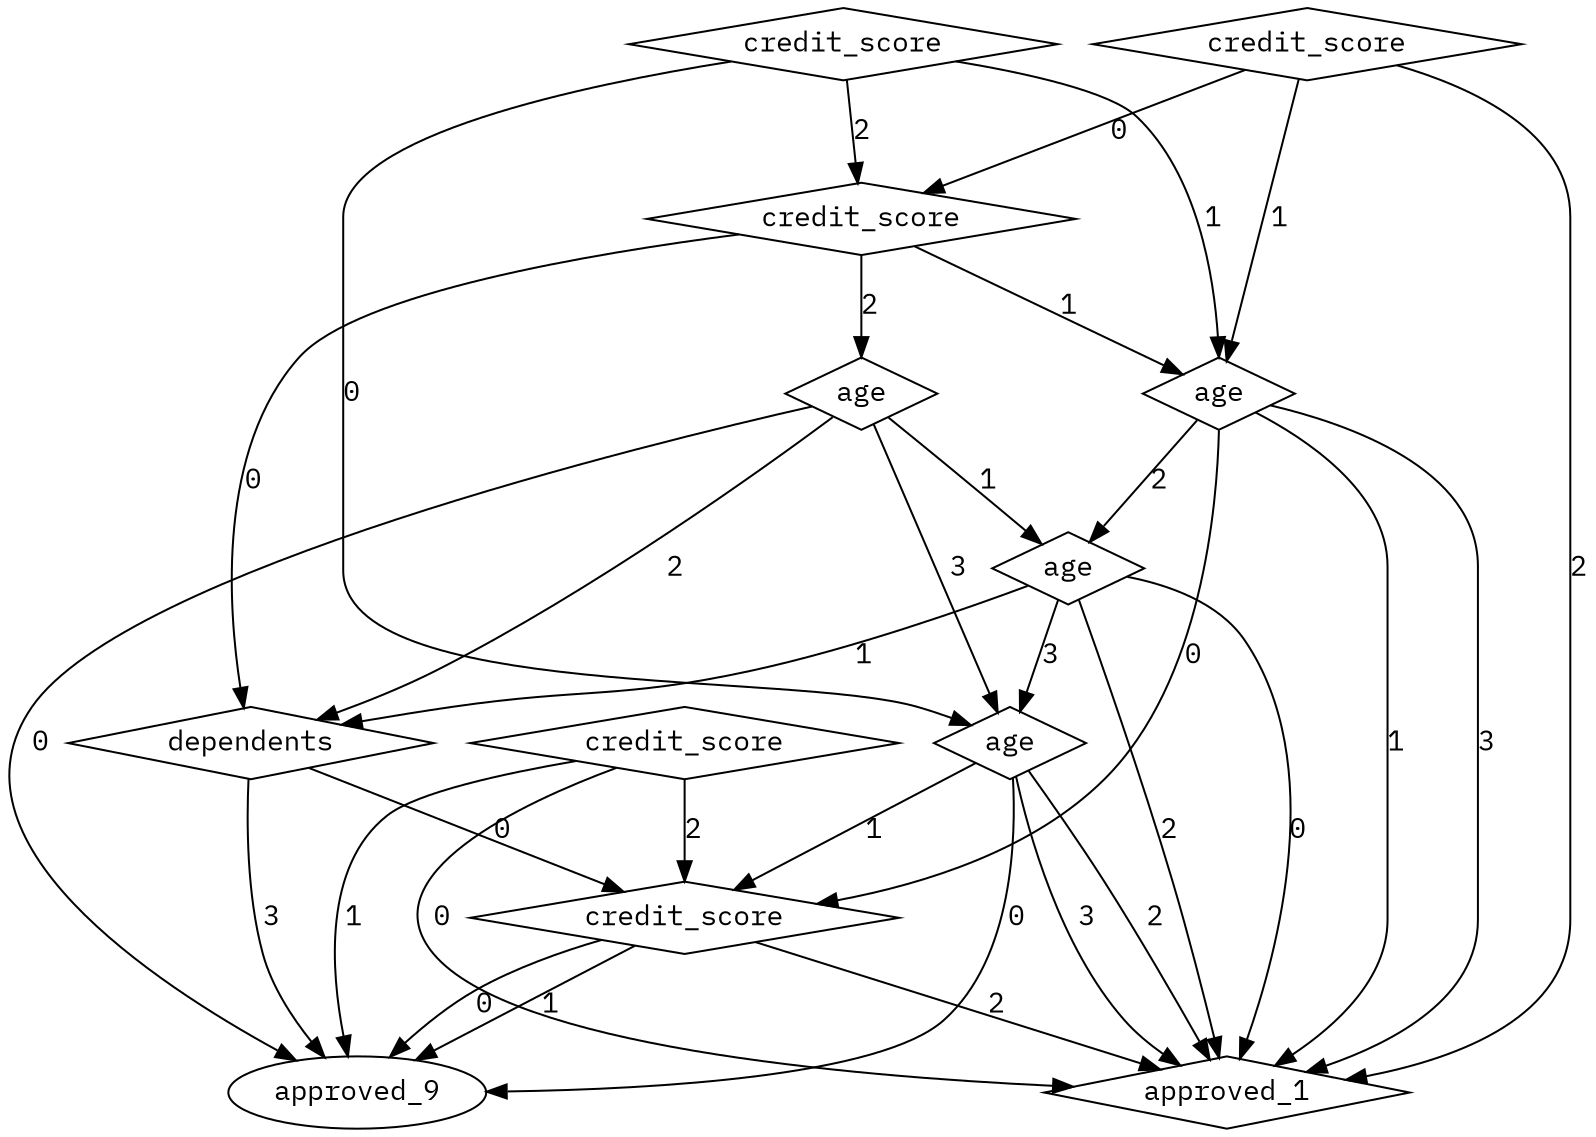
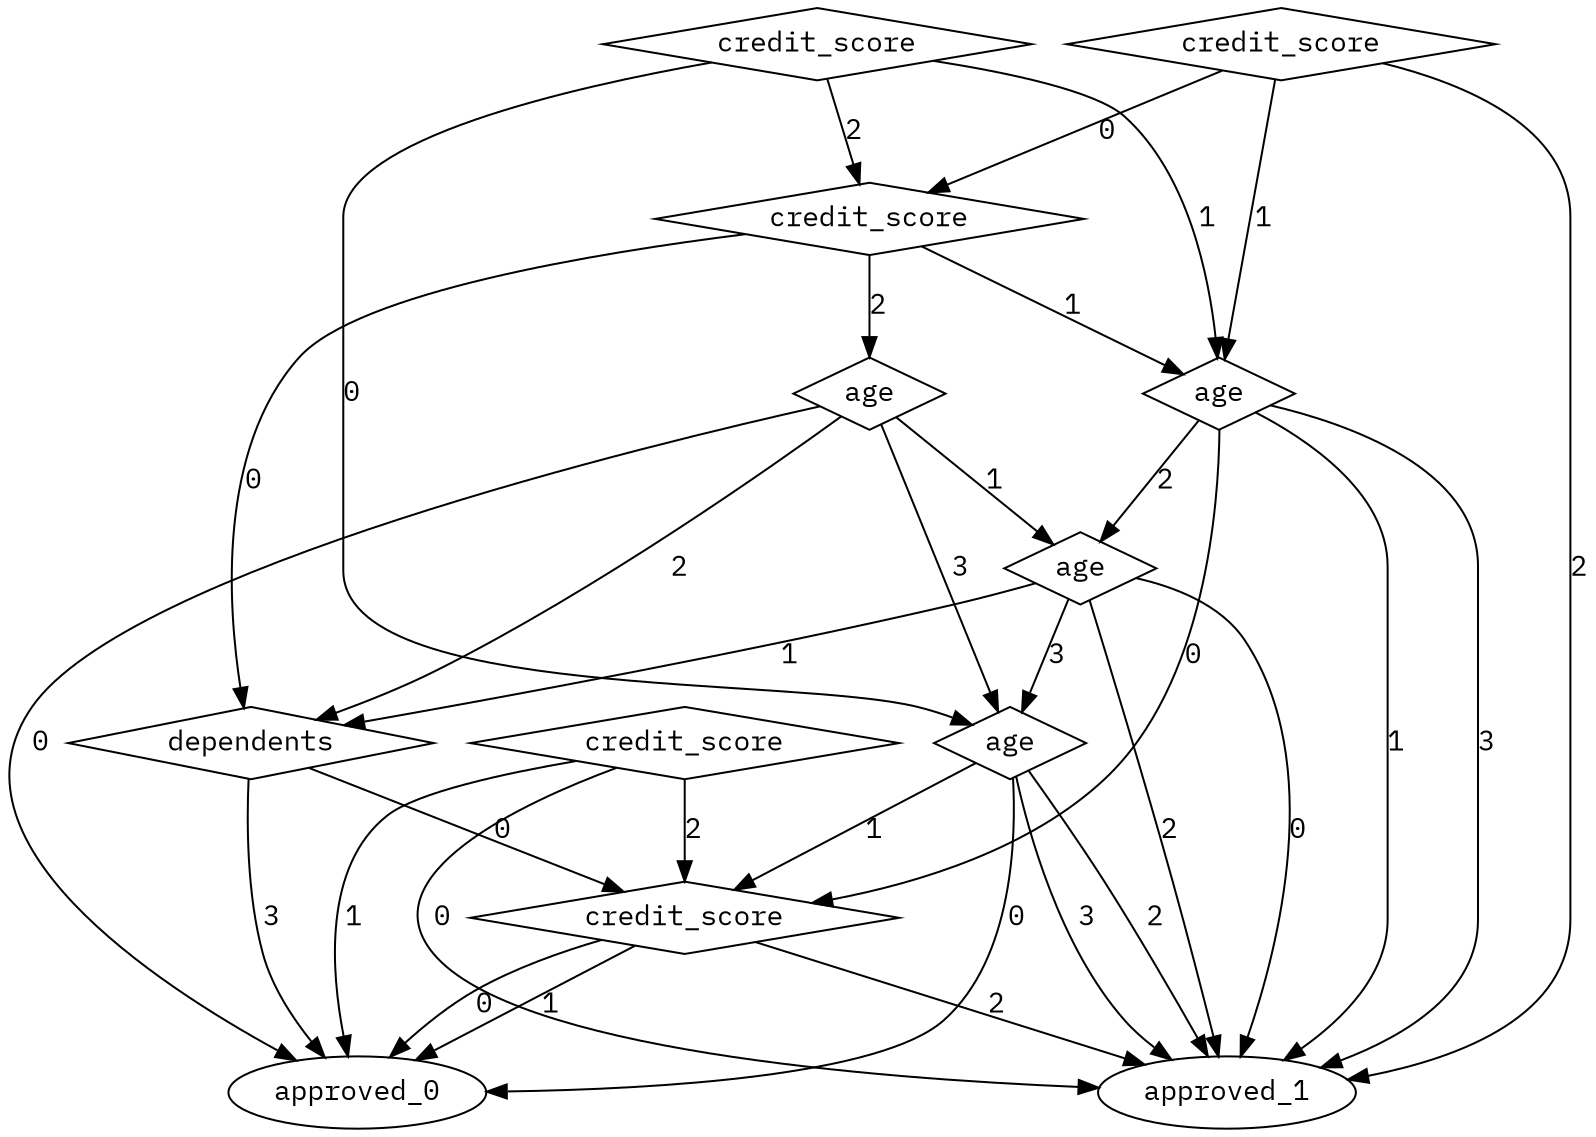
node "approved_9": label "approved_9" -> "approved_0"
node "approved_1": shape diamond -> ellipse
